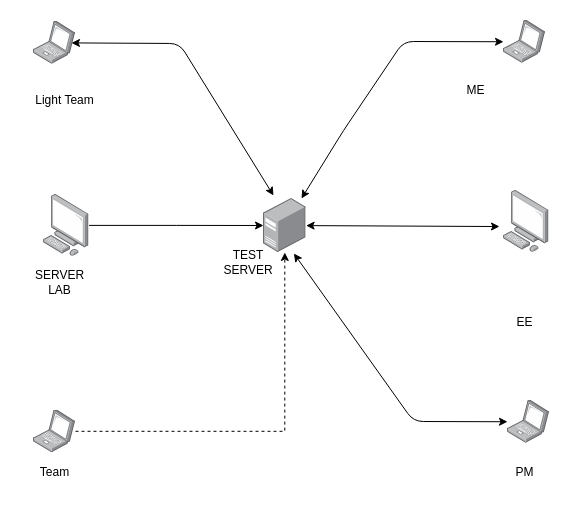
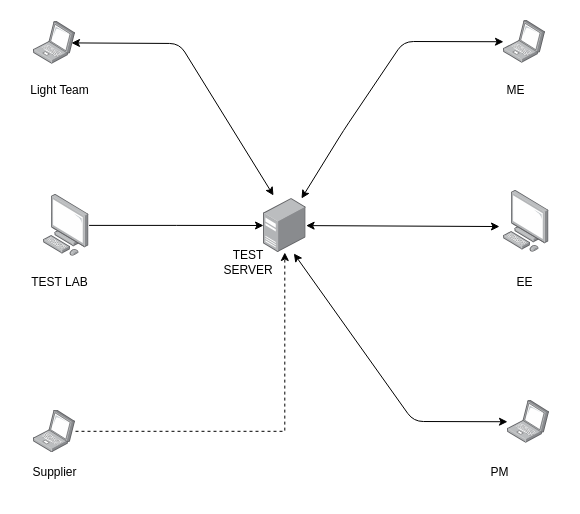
node "ME": moved (476, 91) -> (516, 91)
node "Light Team": moved (65, 101) -> (60, 91)
node "SERVER LAB": label "SERVER LAB" -> "TEST LAB"
node "EE": moved (525, 323) -> (525, 283)
node "Team": label "Team" -> "Supplier"
node "PM": moved (525, 473) -> (500, 473)
